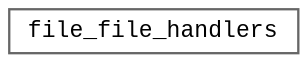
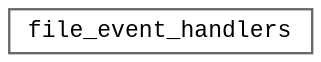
node "file_file_handlers": label "file_file_handlers" -> "file_event_handlers"
